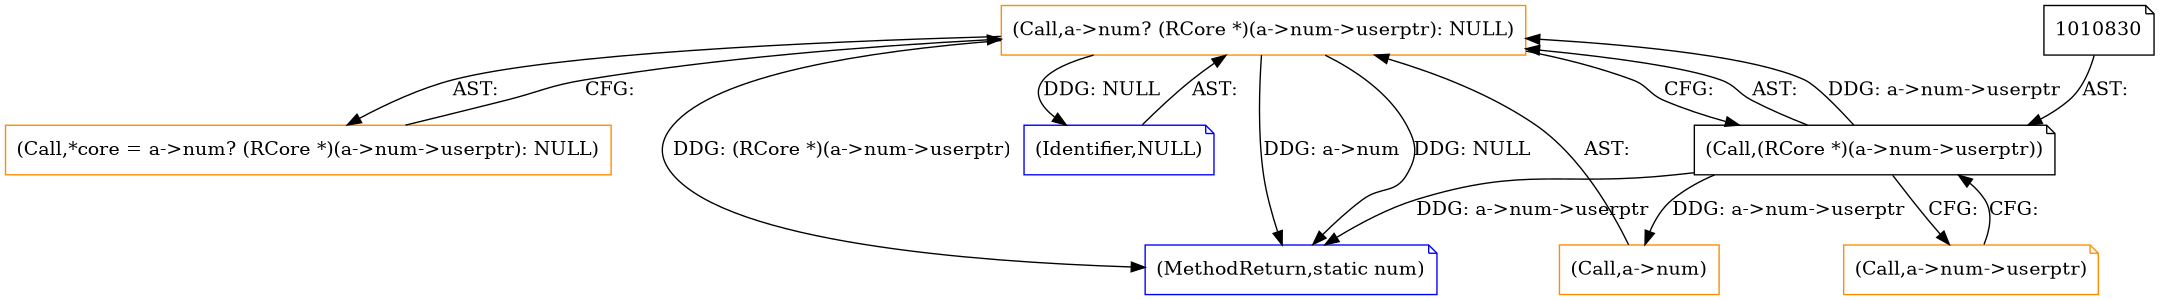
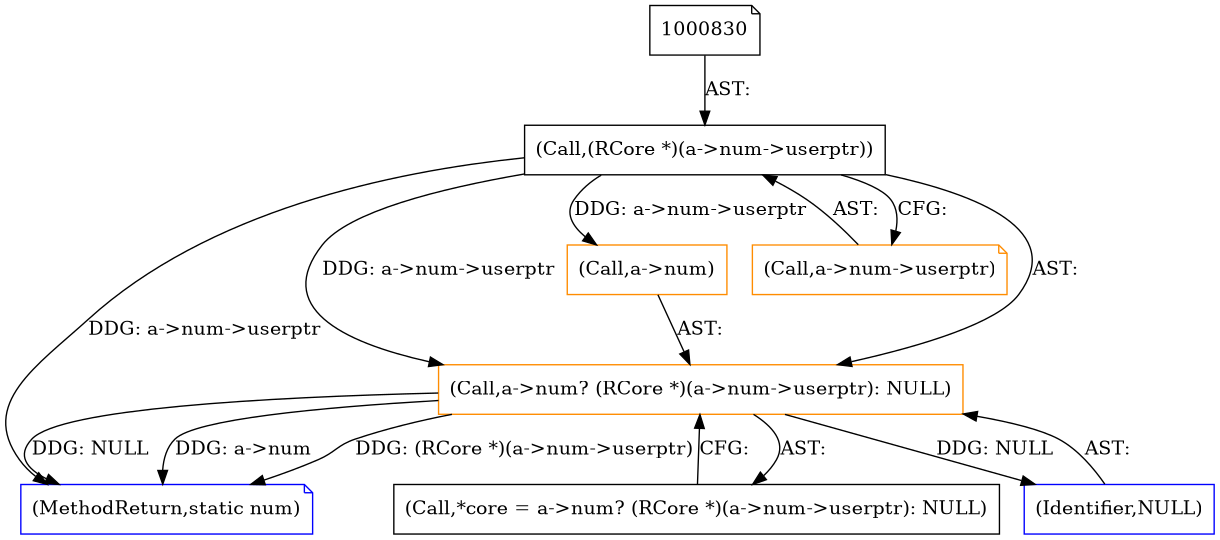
node "1010830": label "1010830" -> "1000830"
edge "(Call,a->num? (RCore *)(a->num->userptr): NULL)" -> "(Call,(RCore *)(a->num->userptr))": removed, label "CFG:"
node "(Call,*core = a->num? (RCore *)(a->num->userptr): NULL)": color darkorange -> black
node "(Identifier,NULL)": shape note -> box
node "(Call,(RCore *)(a->num->userptr))": shape note -> box
edge "(Call,a->num->userptr)" -> "(Call,(RCore *)(a->num->userptr))": label "CFG: " -> "AST: "
